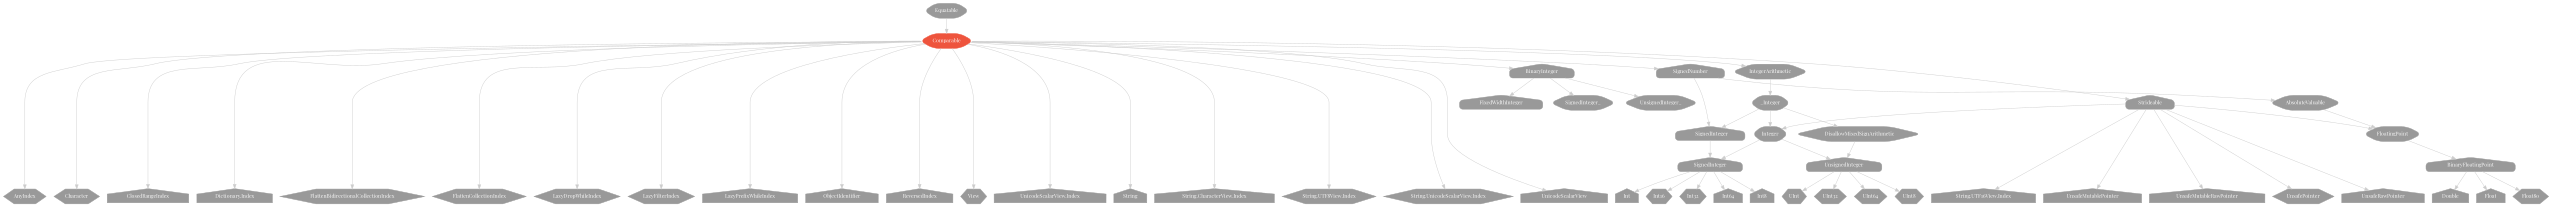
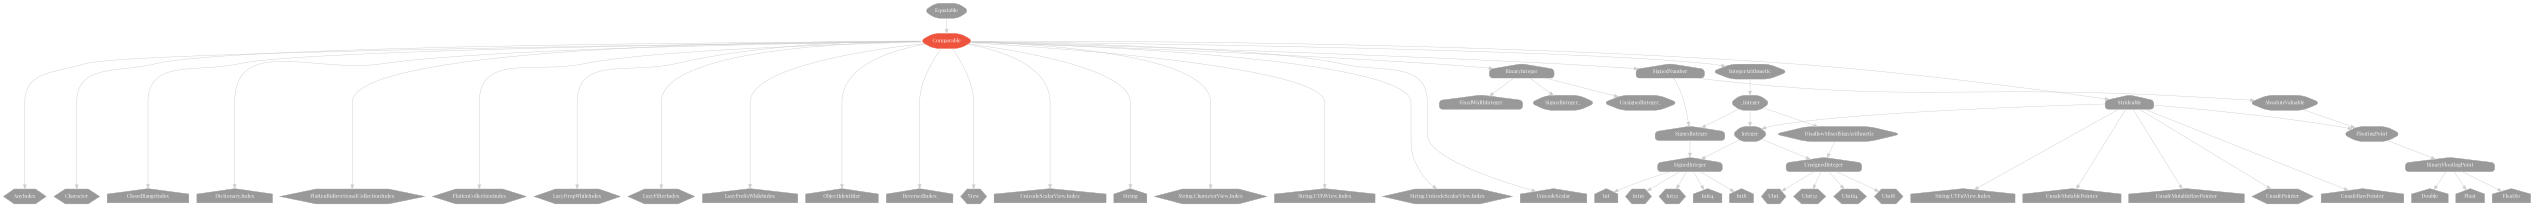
node "String.CharacterView.Index": shape house -> hexagon
node "String.UTF8View.Index": shape hexagon -> house
node "UnicodeScalarView": label "UnicodeScalarView" -> "UnicodeScalar"
node "Float80": shape hexagon -> house
